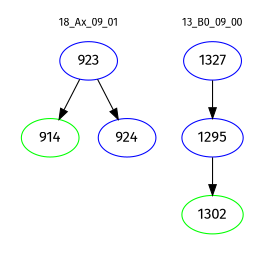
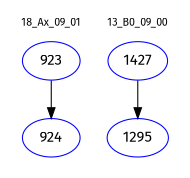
node "1327": label "1327" -> "1427"
node "914": removed
node "1302": removed
